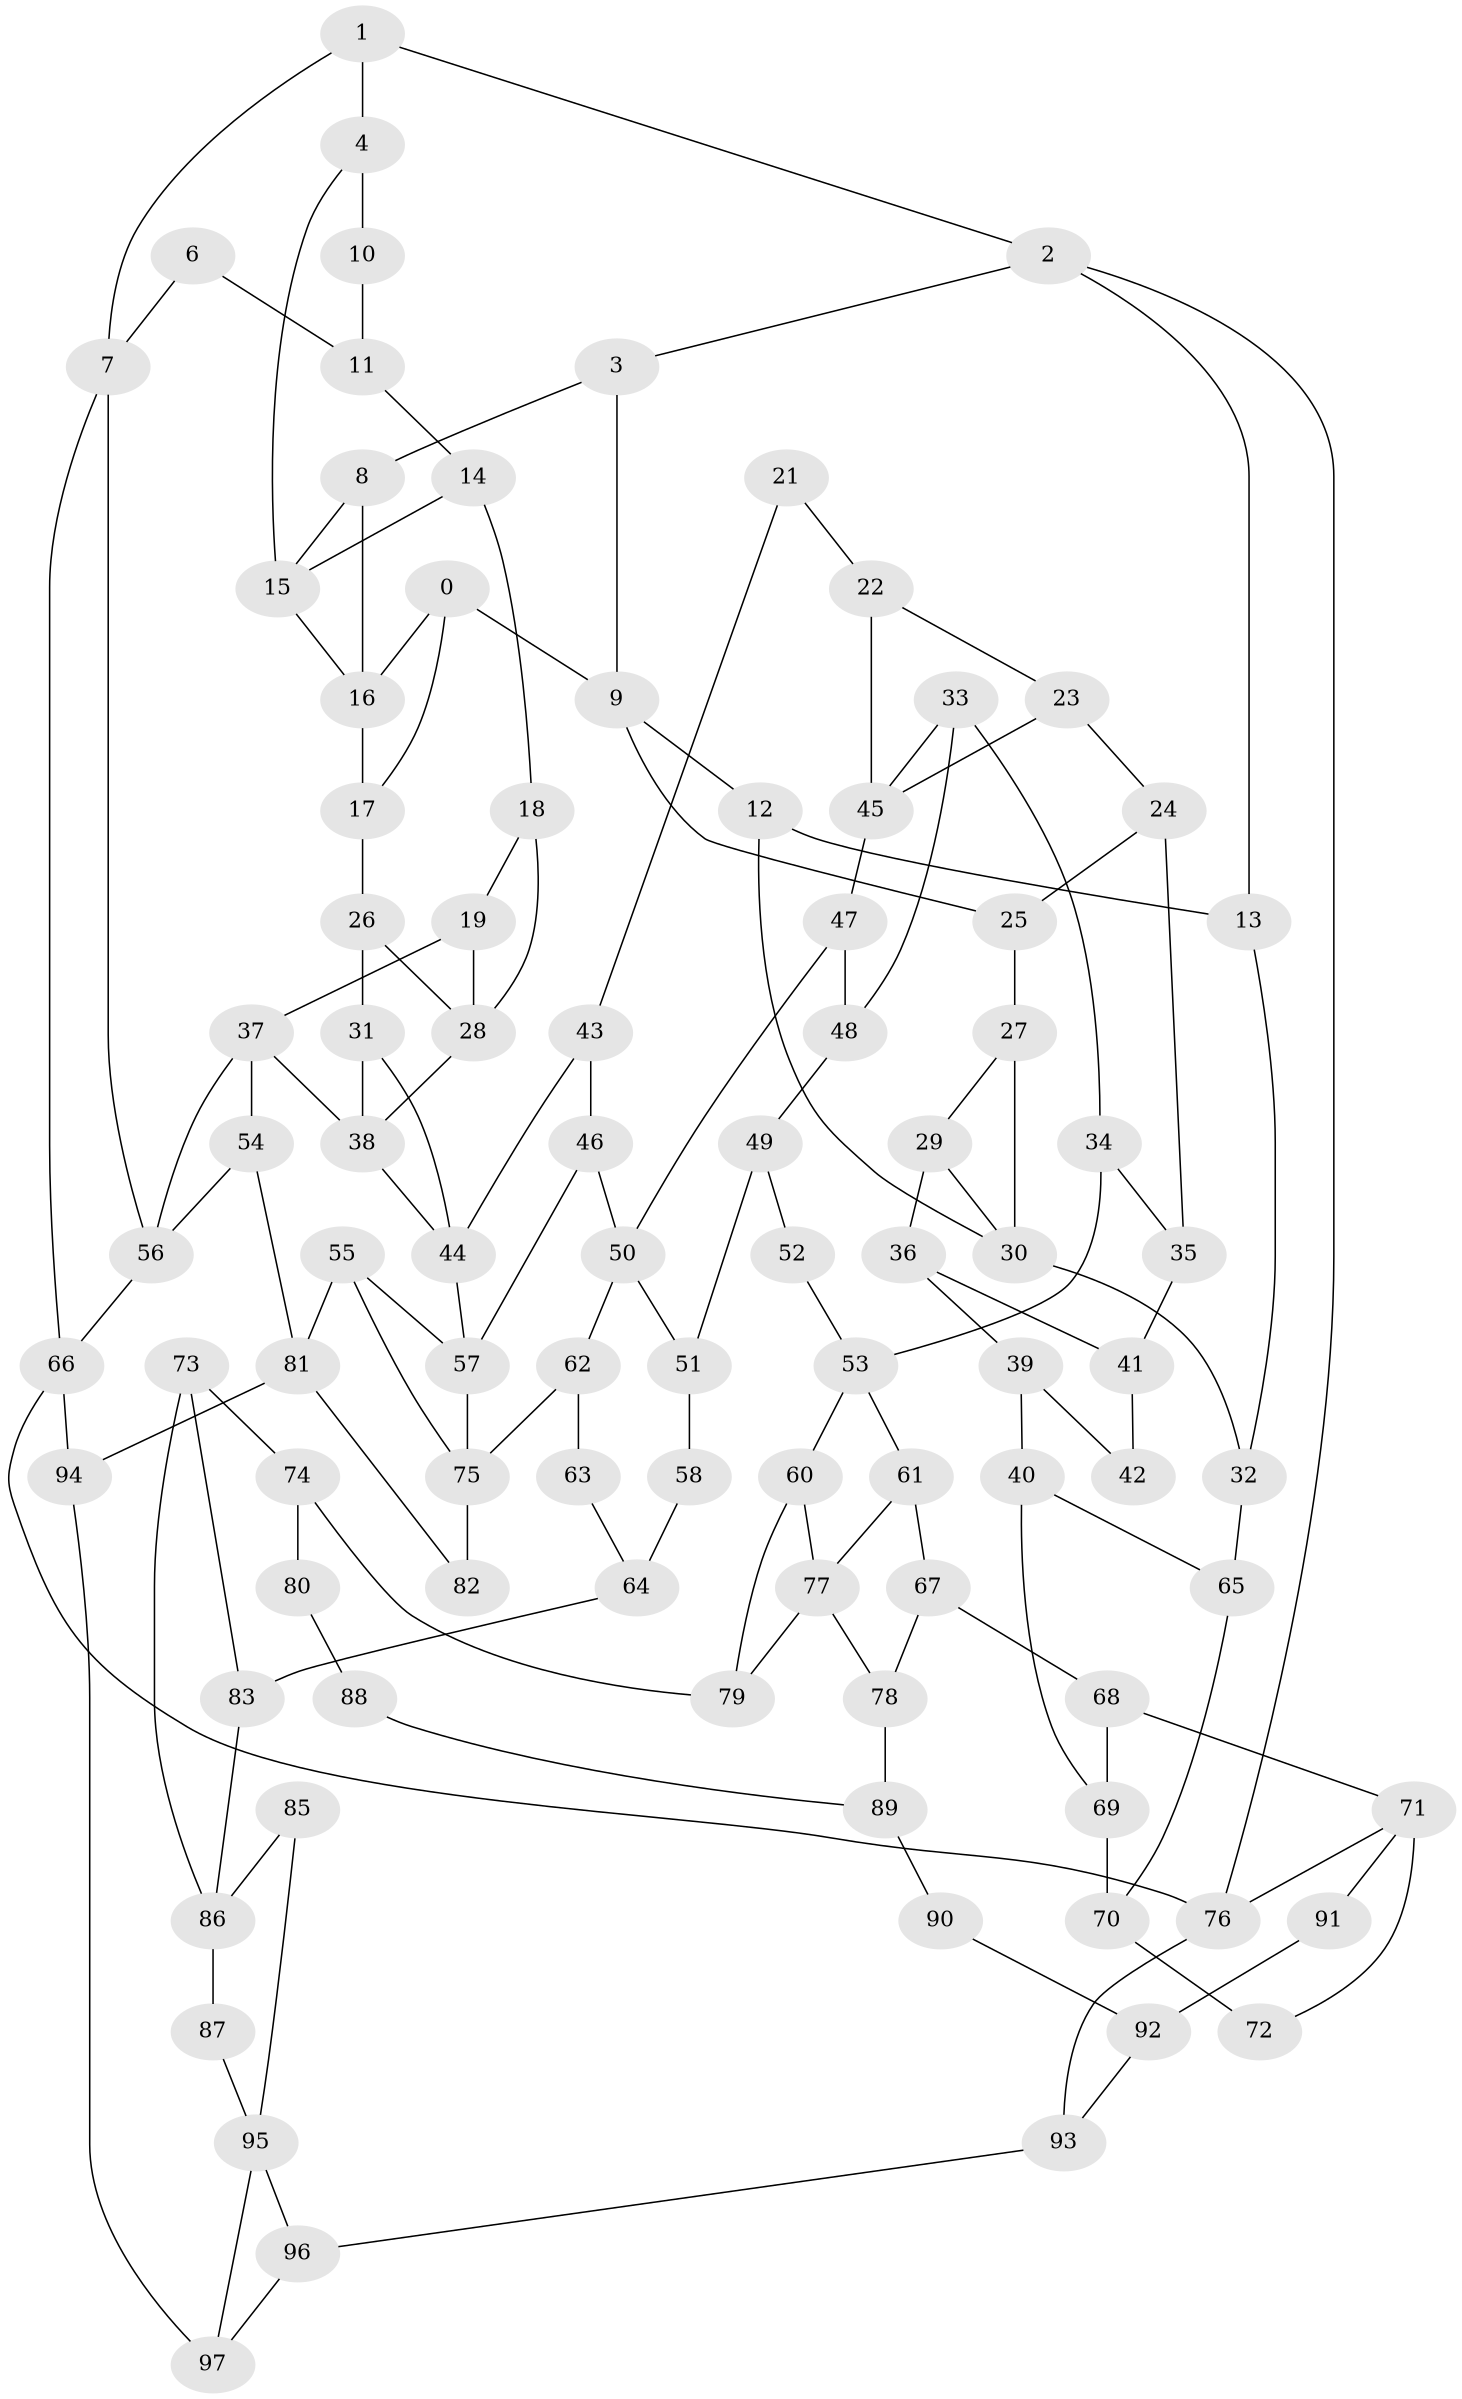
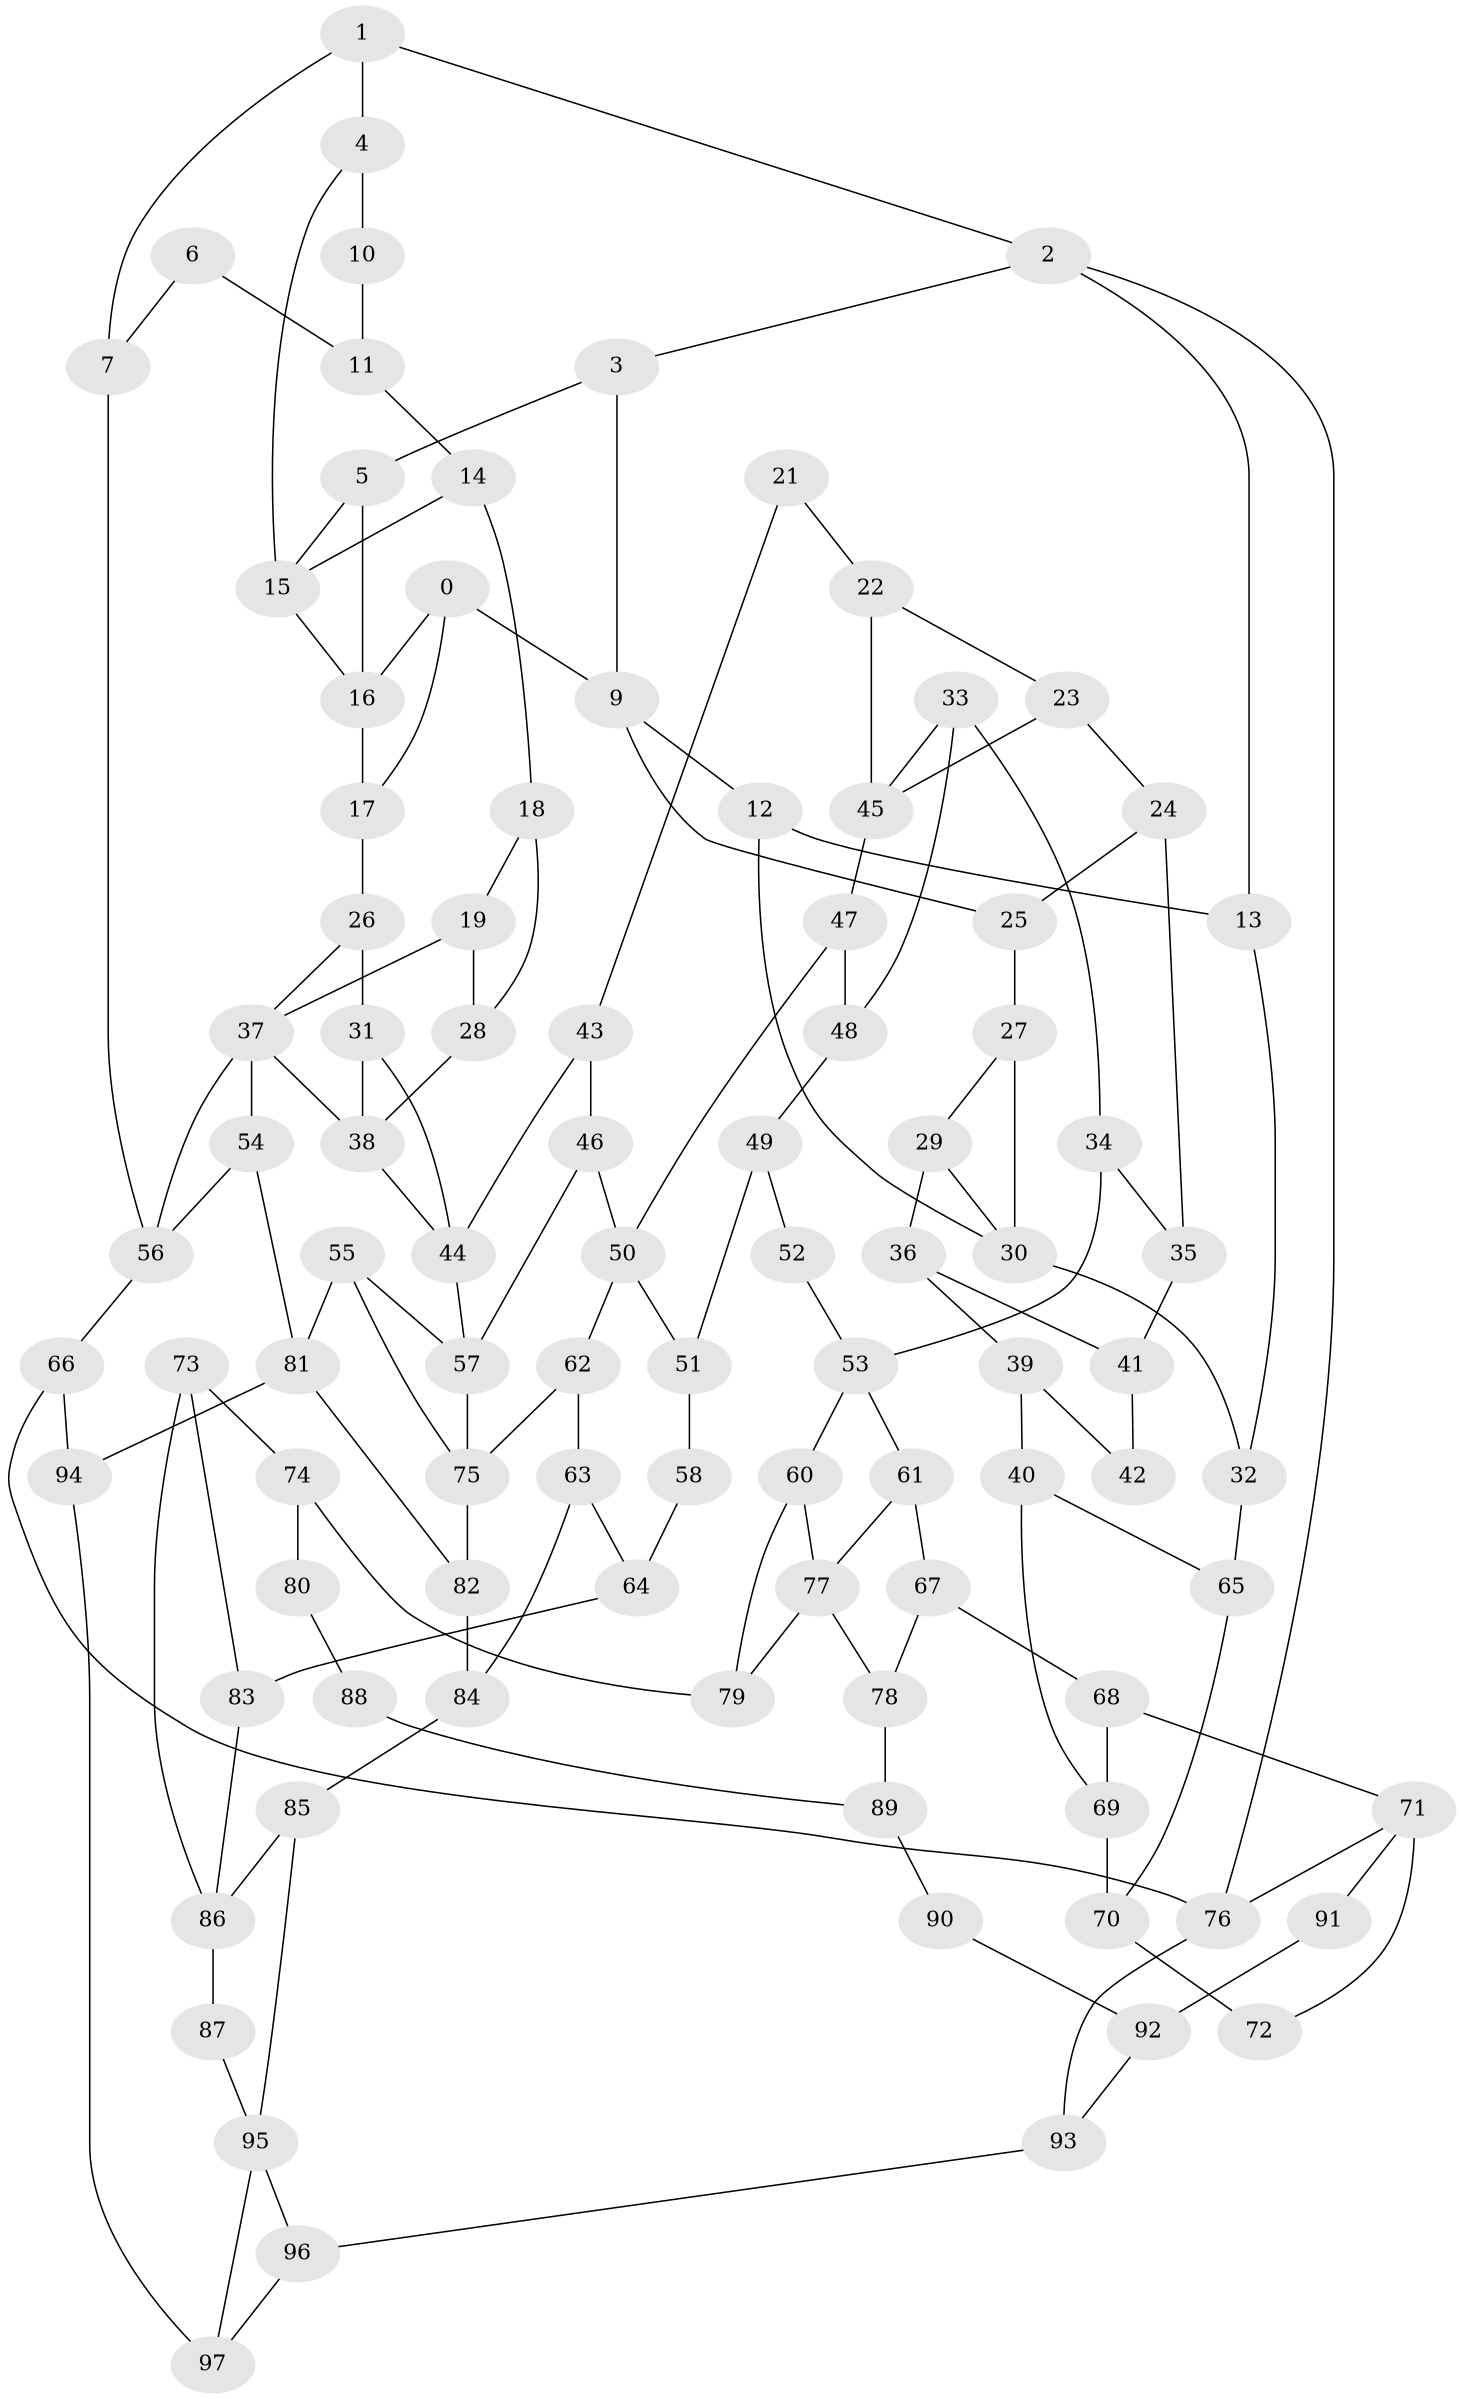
node "8": label "8" -> "5"
edge "7" -- "66": removed
edge "26" -- "28": now "26" -- "37"
node "84": added
